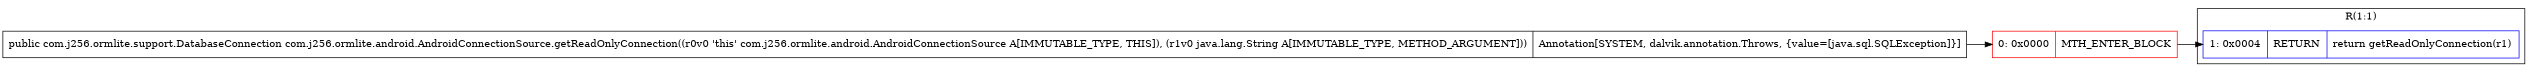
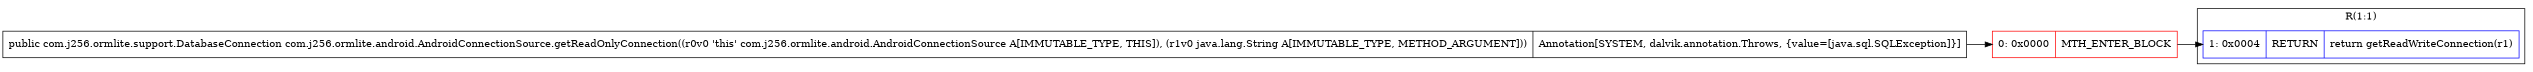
node "1: 0x0004": text "return getReadOnlyConnection(r1)" -> "return getReadWriteConnection(r1)"
